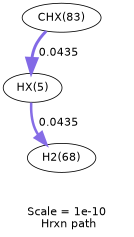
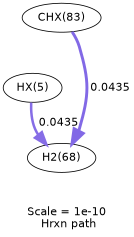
edge "CHX(83)" -> "HX(5)": now "CHX(83)" -> "H2(68)"
